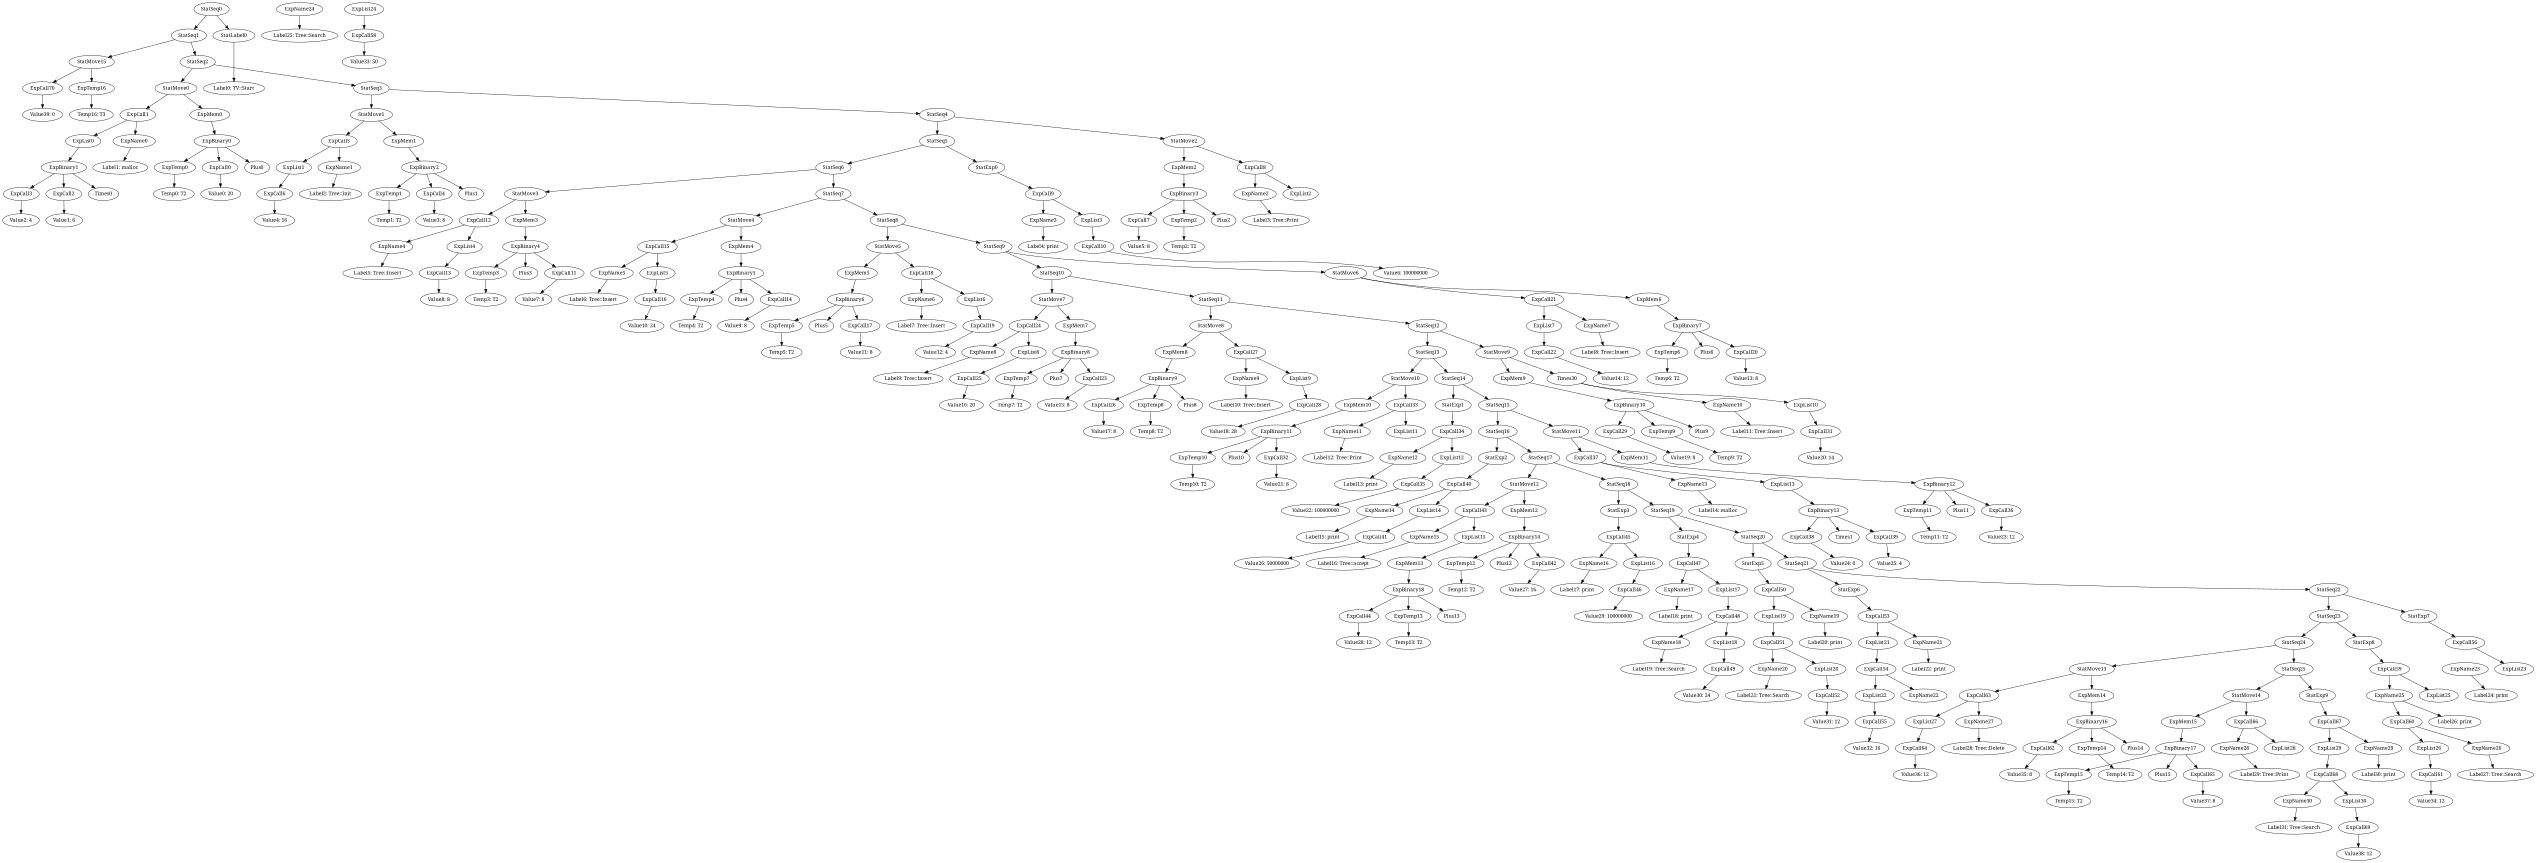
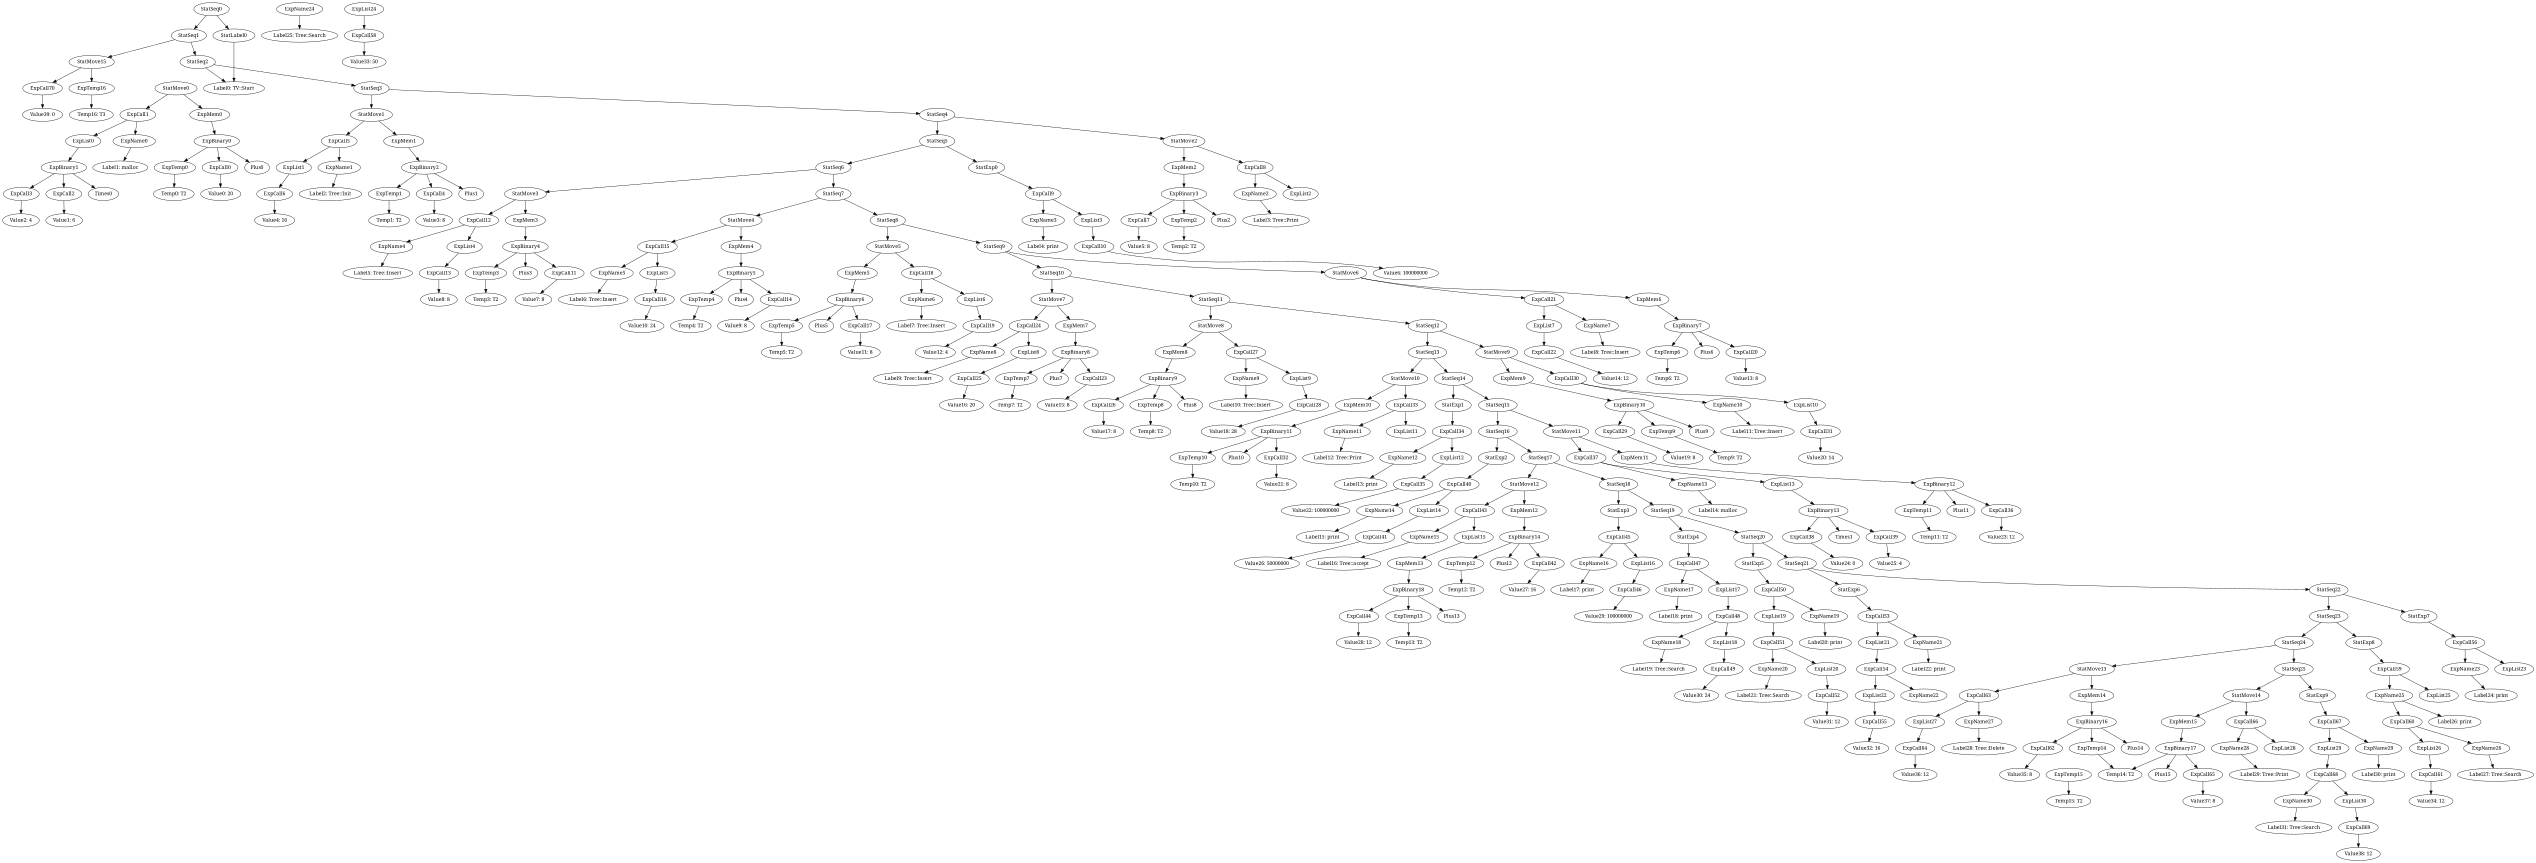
edge "StatSeq2" -> "StatMove0": now "StatSeq2" -> "Label0: TV::Start"
node "Times30": label "Times30" -> "ExpCall30"
edge "ExpCall56" -> "ExpName23": added
edge "ExpBinary17" -> "ExpTemp15": now "ExpBinary17" -> "Temp14: T2"
